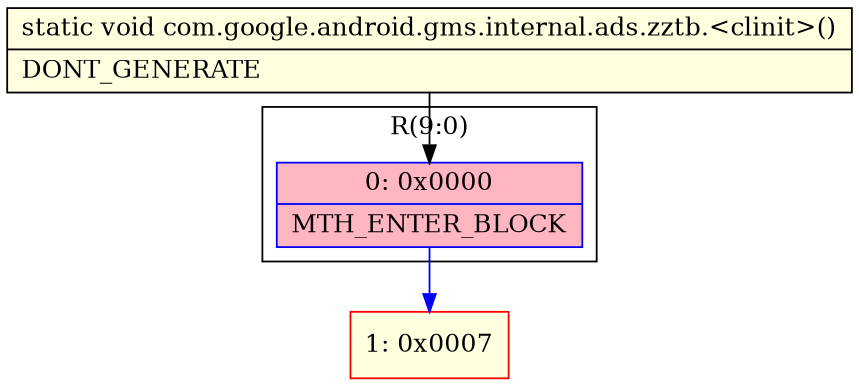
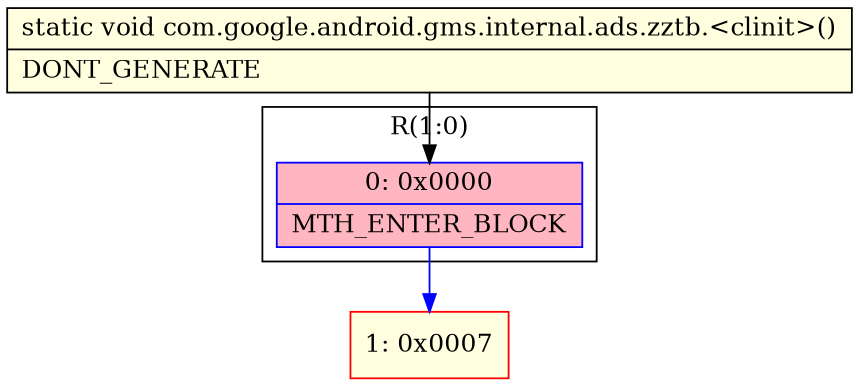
cluster "R(9:0)": label "R(9:0)" -> "R(1:0)"
